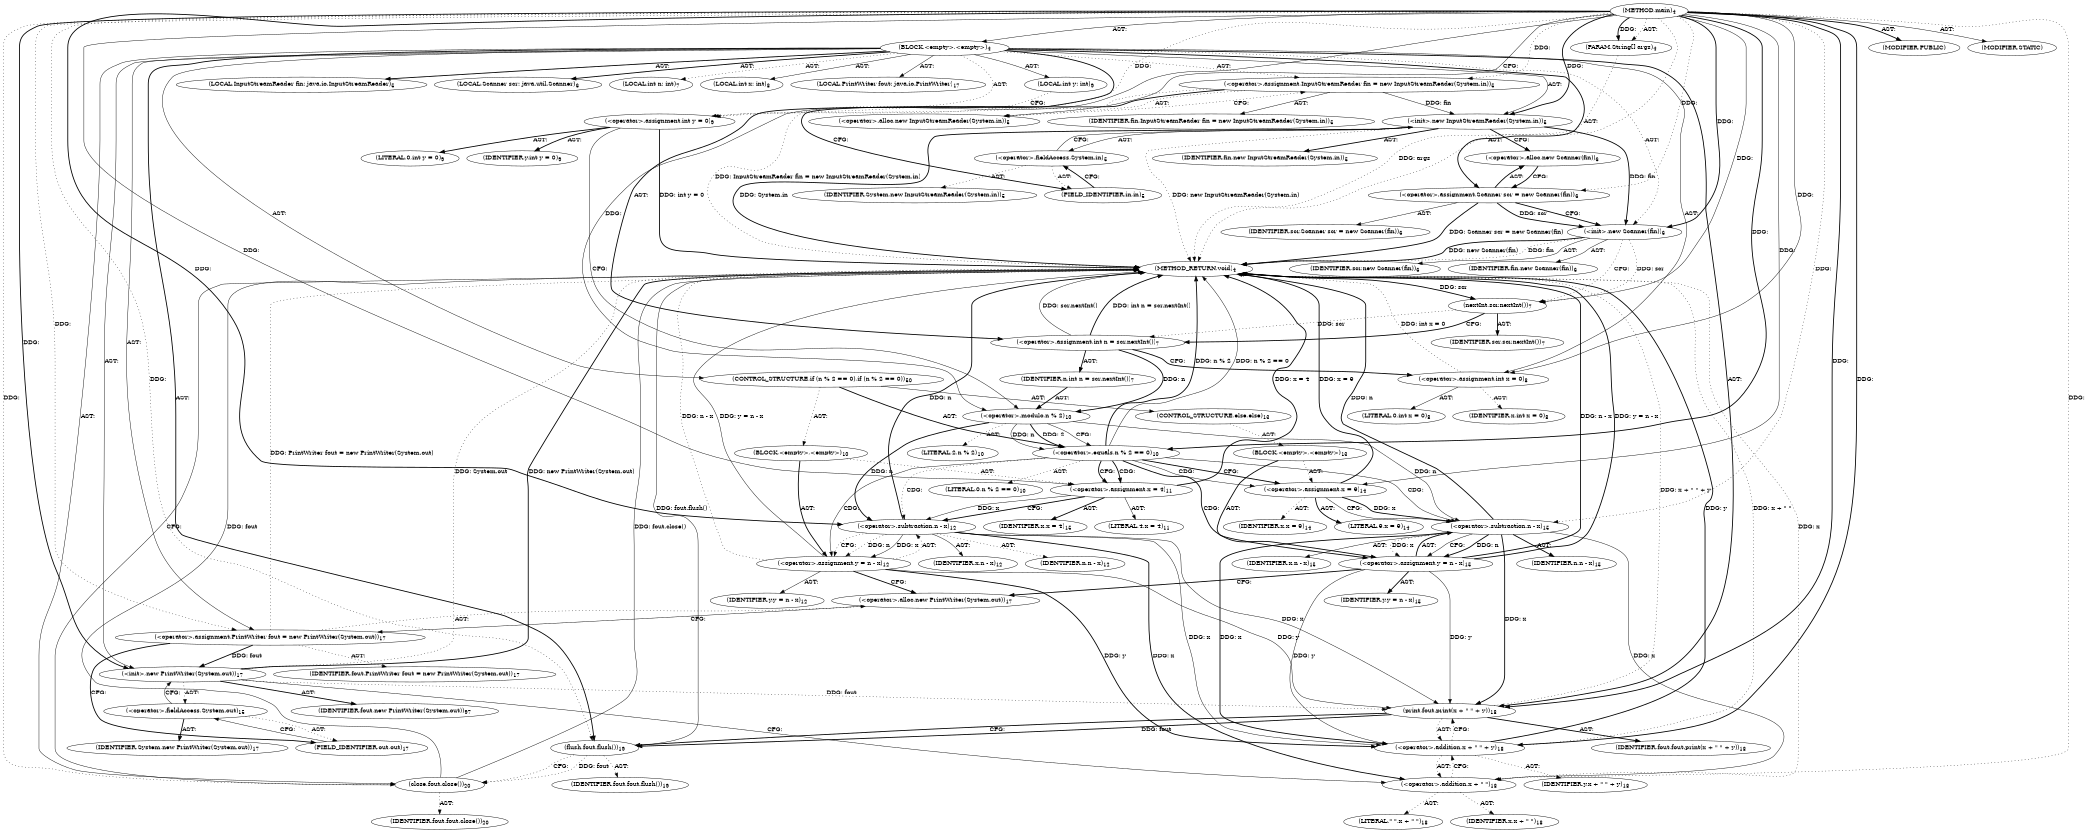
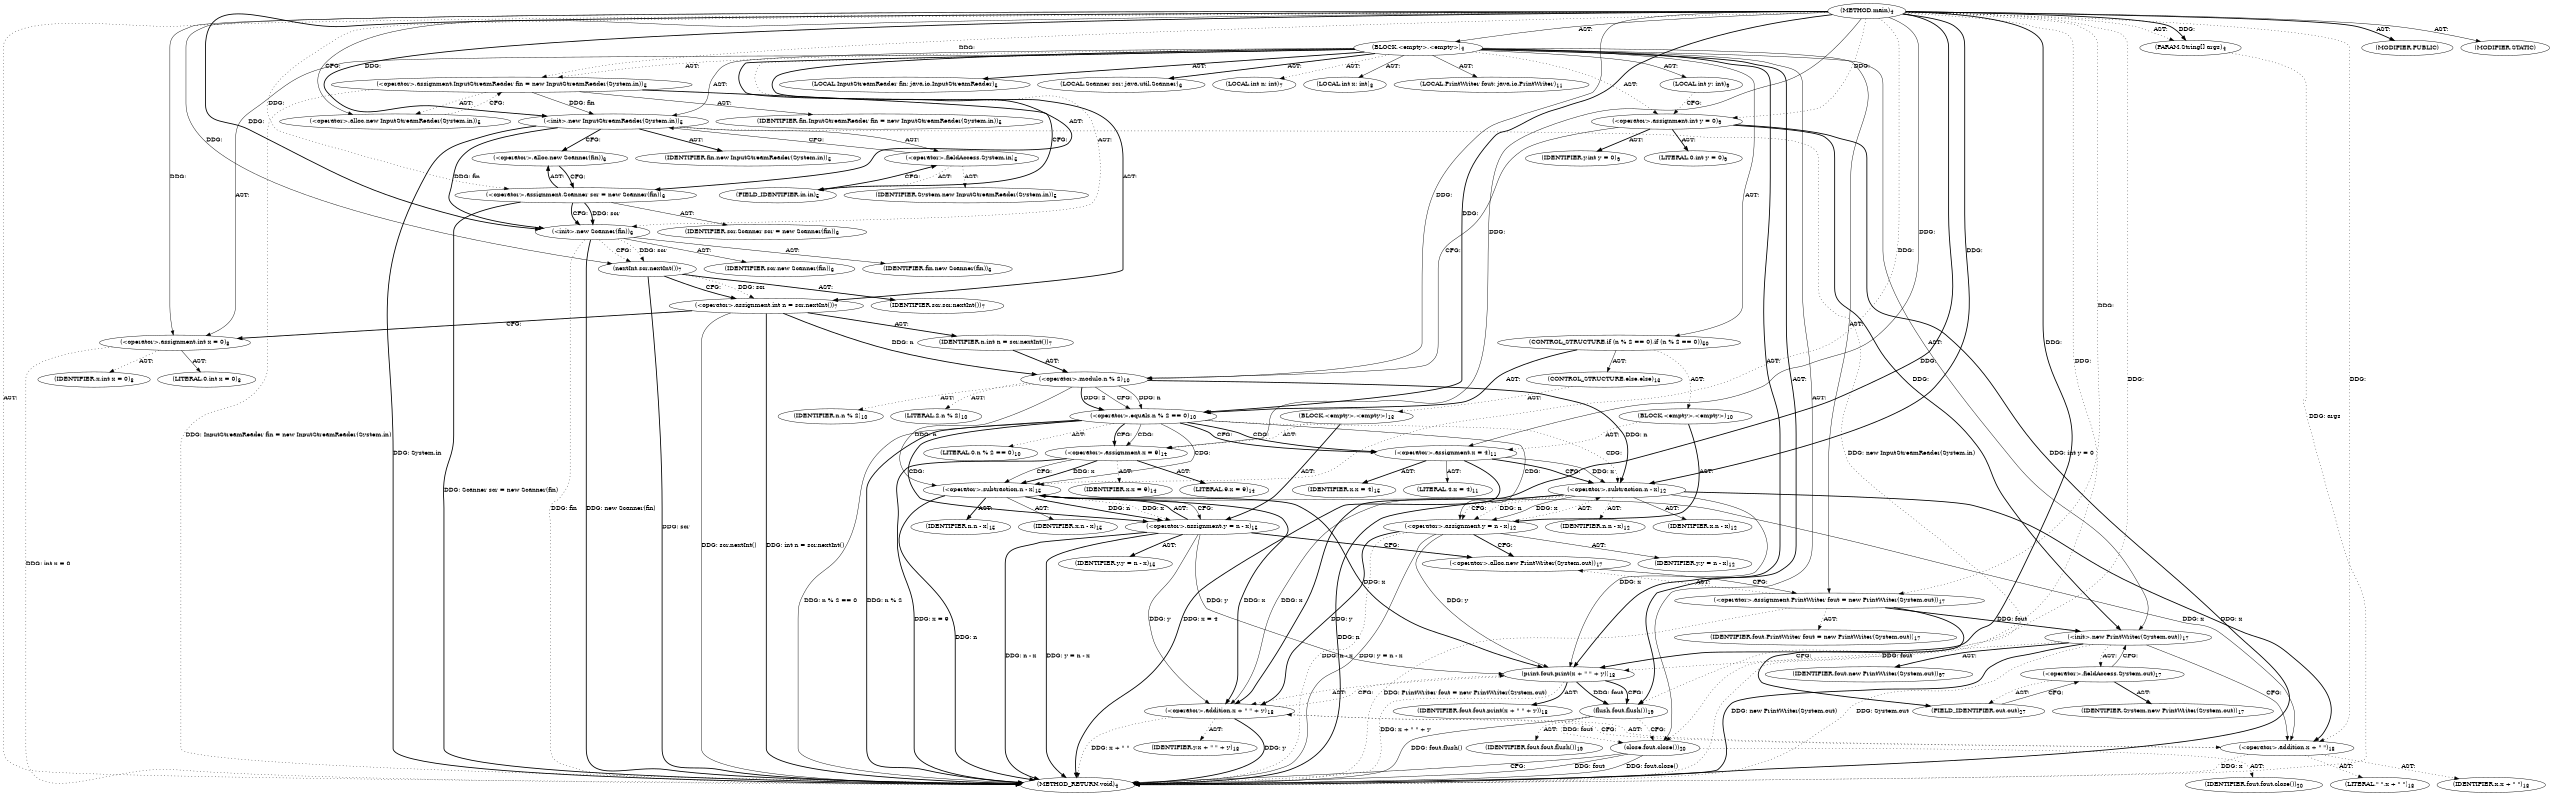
edge "(METHOD,main)" -> "(<init>,new PrintWriter(System.out))": now "(<operator>.assignment,int y = 0)" -> "(<init>,new PrintWriter(System.out))"
node "(LOCAL,PrintWriter fout: java.io.PrintWriter)": text "17" -> "11"
edge "(METHOD_RETURN,void)" -> "(nextInt,scr.nextInt())": reversed
node "(IDENTIFIER,n,n % 2)": added
node "(<operator>.fieldAccess,System.out)": text "15" -> "17"
node "(FIELD_IDENTIFIER,out,out)": text "17" -> "27"
